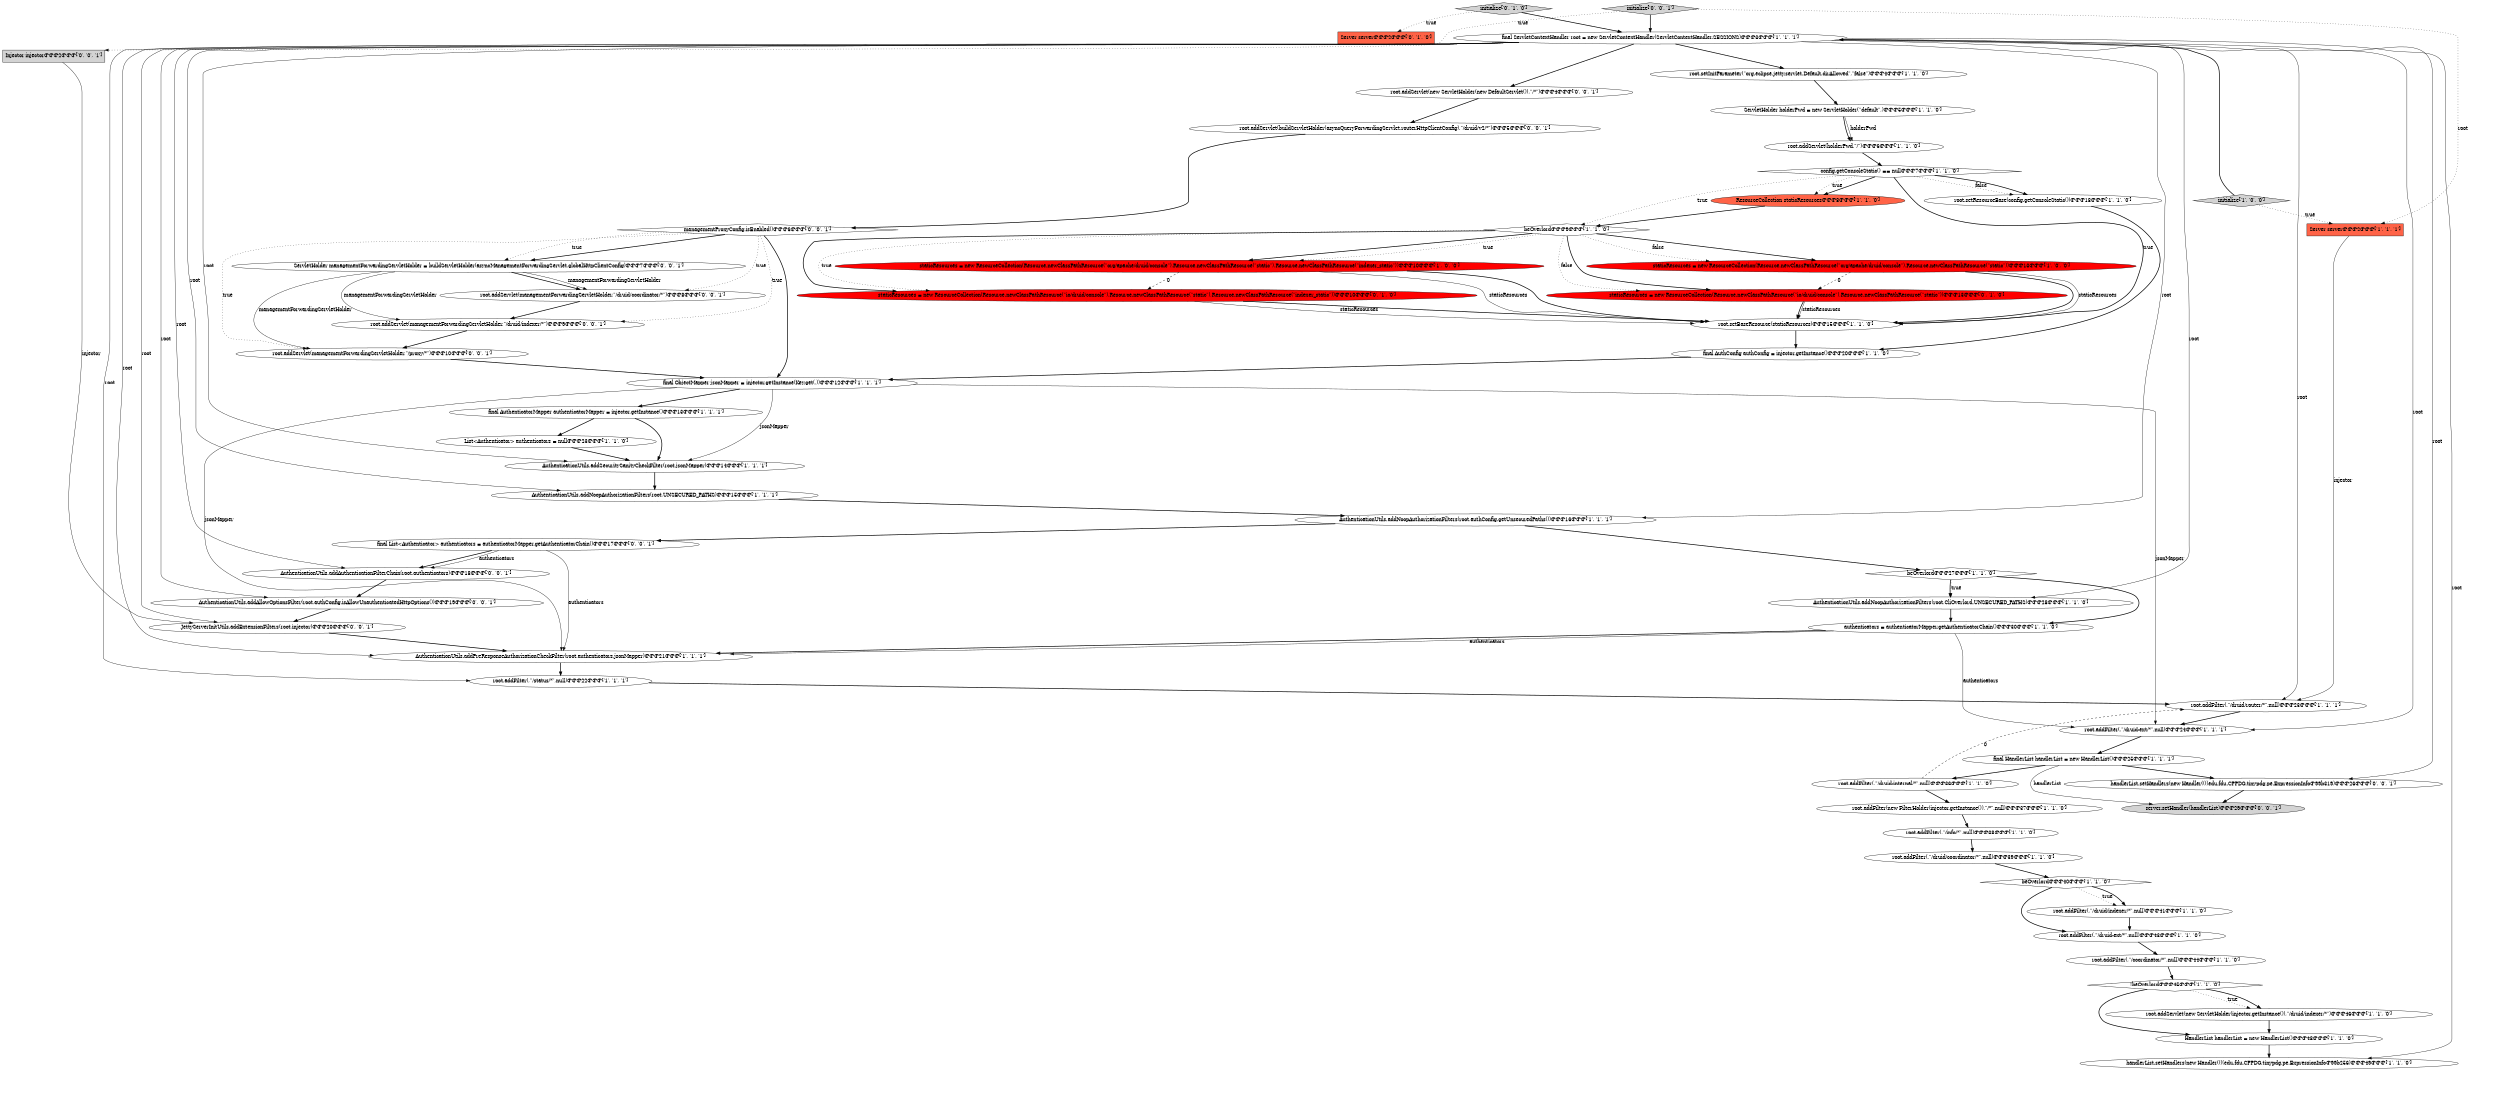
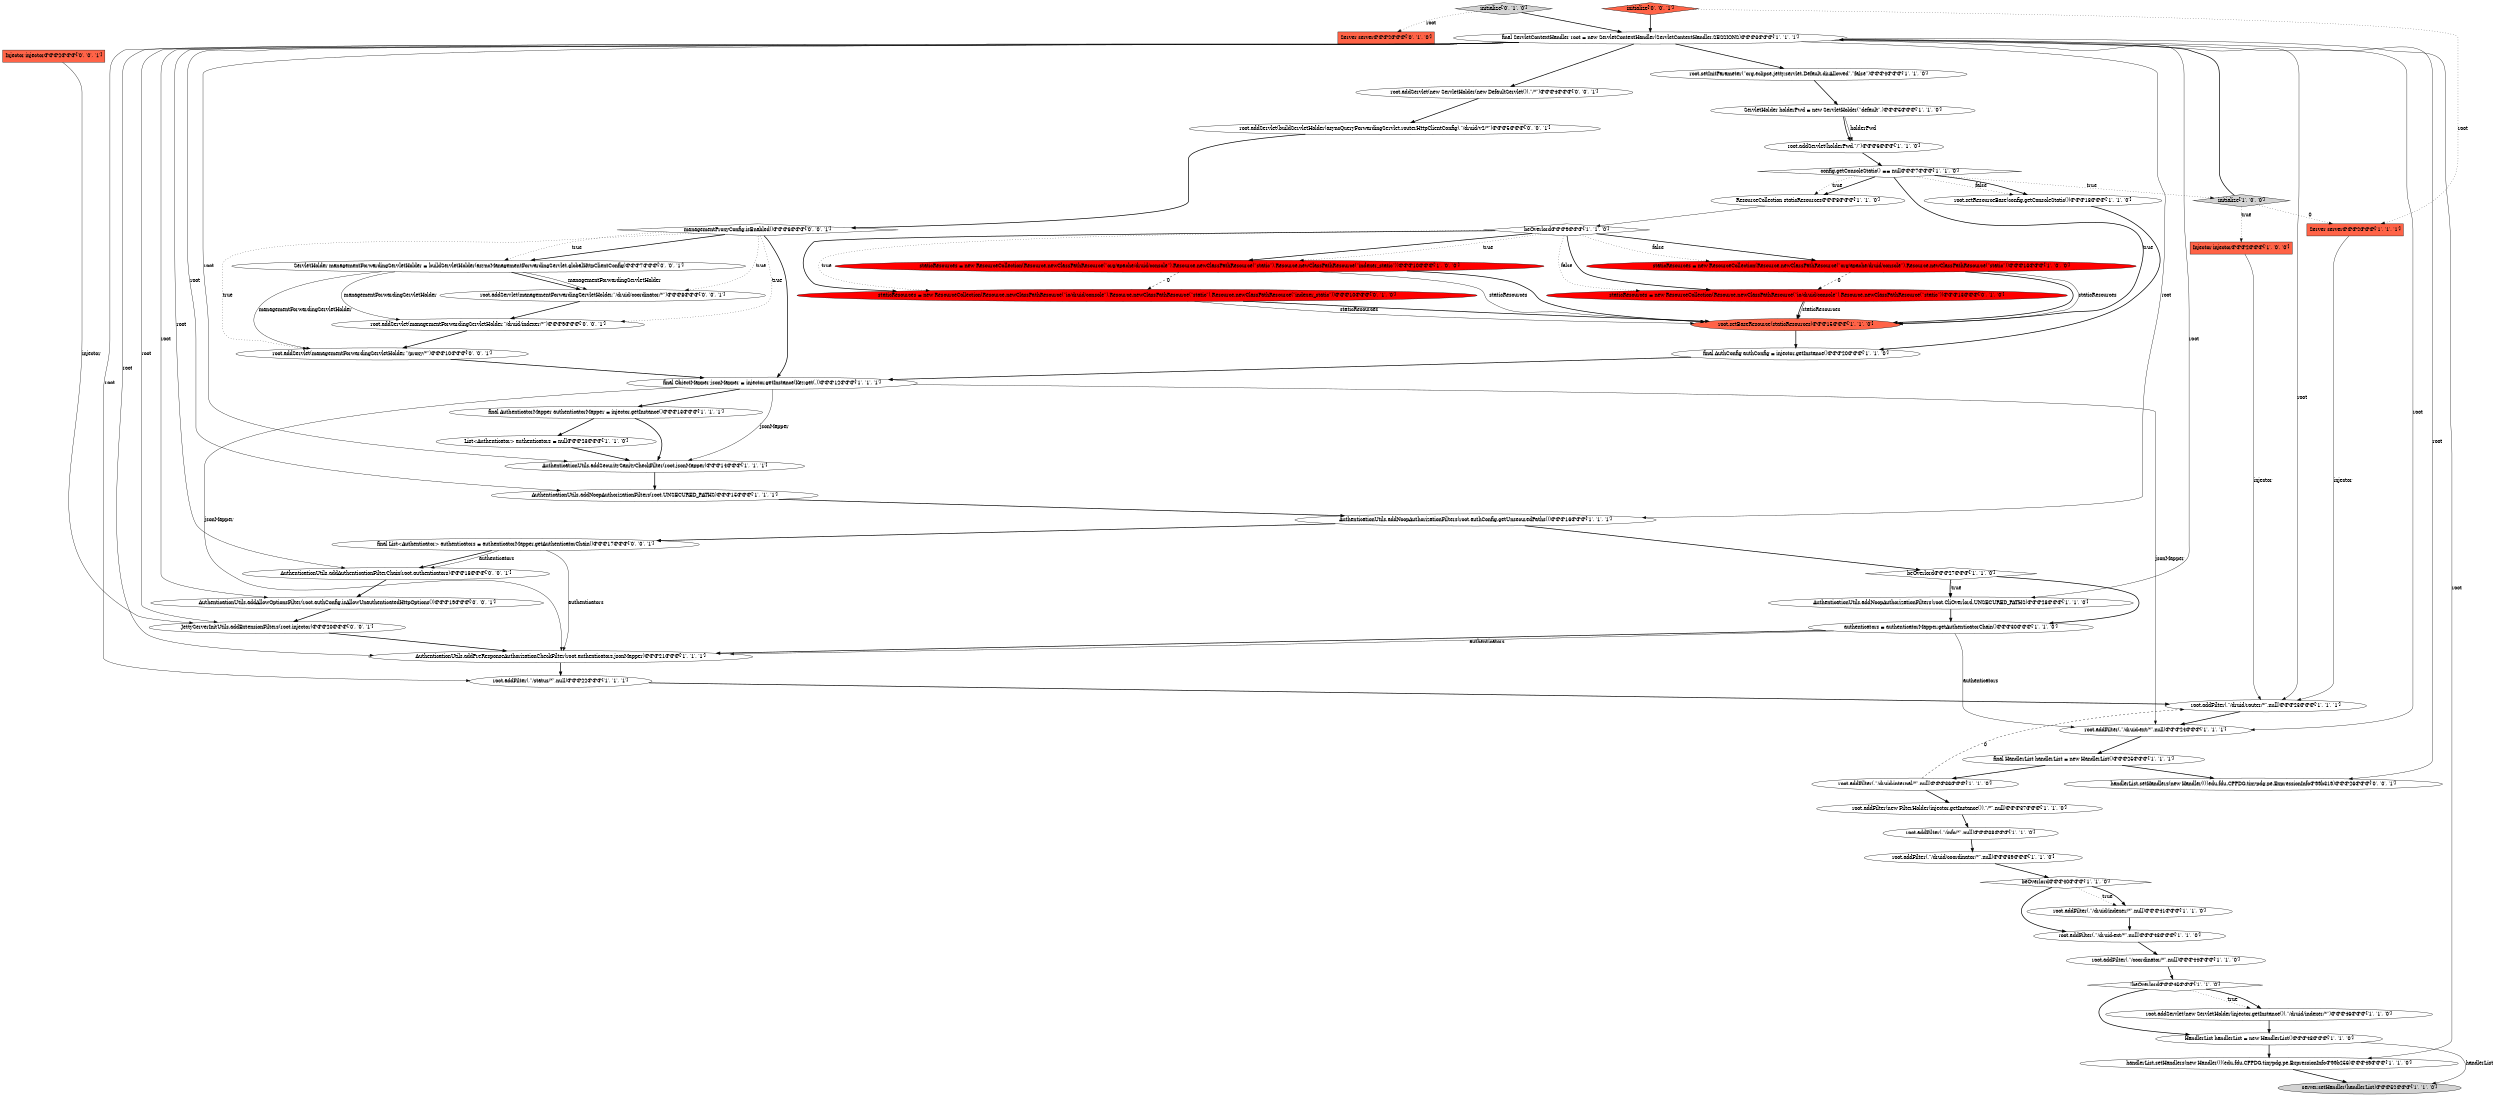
node "initialize['0', '0', '1']": fillcolor lightgray -> tomato
edge "initialize['0', '1', '0']" -> "Server server@@@2@@@['0', '1', '0']": label "true" -> "root"
edge "initialize['0', '0', '1']" -> "Injector injector@@@2@@@['0', '0', '1']": removed, label "true"
node "Injector injector@@@2@@@['0', '0', '1']": fillcolor lightgray -> tomato
edge "config.getConsoleStatic() == null@@@7@@@['1', '1', '0']" -> "beOverlord@@@9@@@['1', '1', '0']": now "config.getConsoleStatic() == null@@@7@@@['1', '1', '0']" -> "initialize['1', '0', '0']"
node "ResourceCollection staticResources@@@8@@@['1', '1', '0']": fillcolor tomato -> white
edge "initialize['1', '0', '0']" -> "Server server@@@2@@@['1', '1', '1']": label "true" -> "0"
edge "ResourceCollection staticResources@@@8@@@['1', '1', '0']" -> "beOverlord@@@9@@@['1', '1', '0']": style bold -> solid
node "Injector injector@@@2@@@['1', '0', '0']": added
node "root.setBaseResource(staticResources)@@@15@@@['1', '1', '0']": fillcolor white -> tomato
node "server.setHandler(handlerList)@@@29@@@['0', '0', '1']": removed
node "server.setHandler(handlerList)@@@52@@@['1', '1', '0']": added
